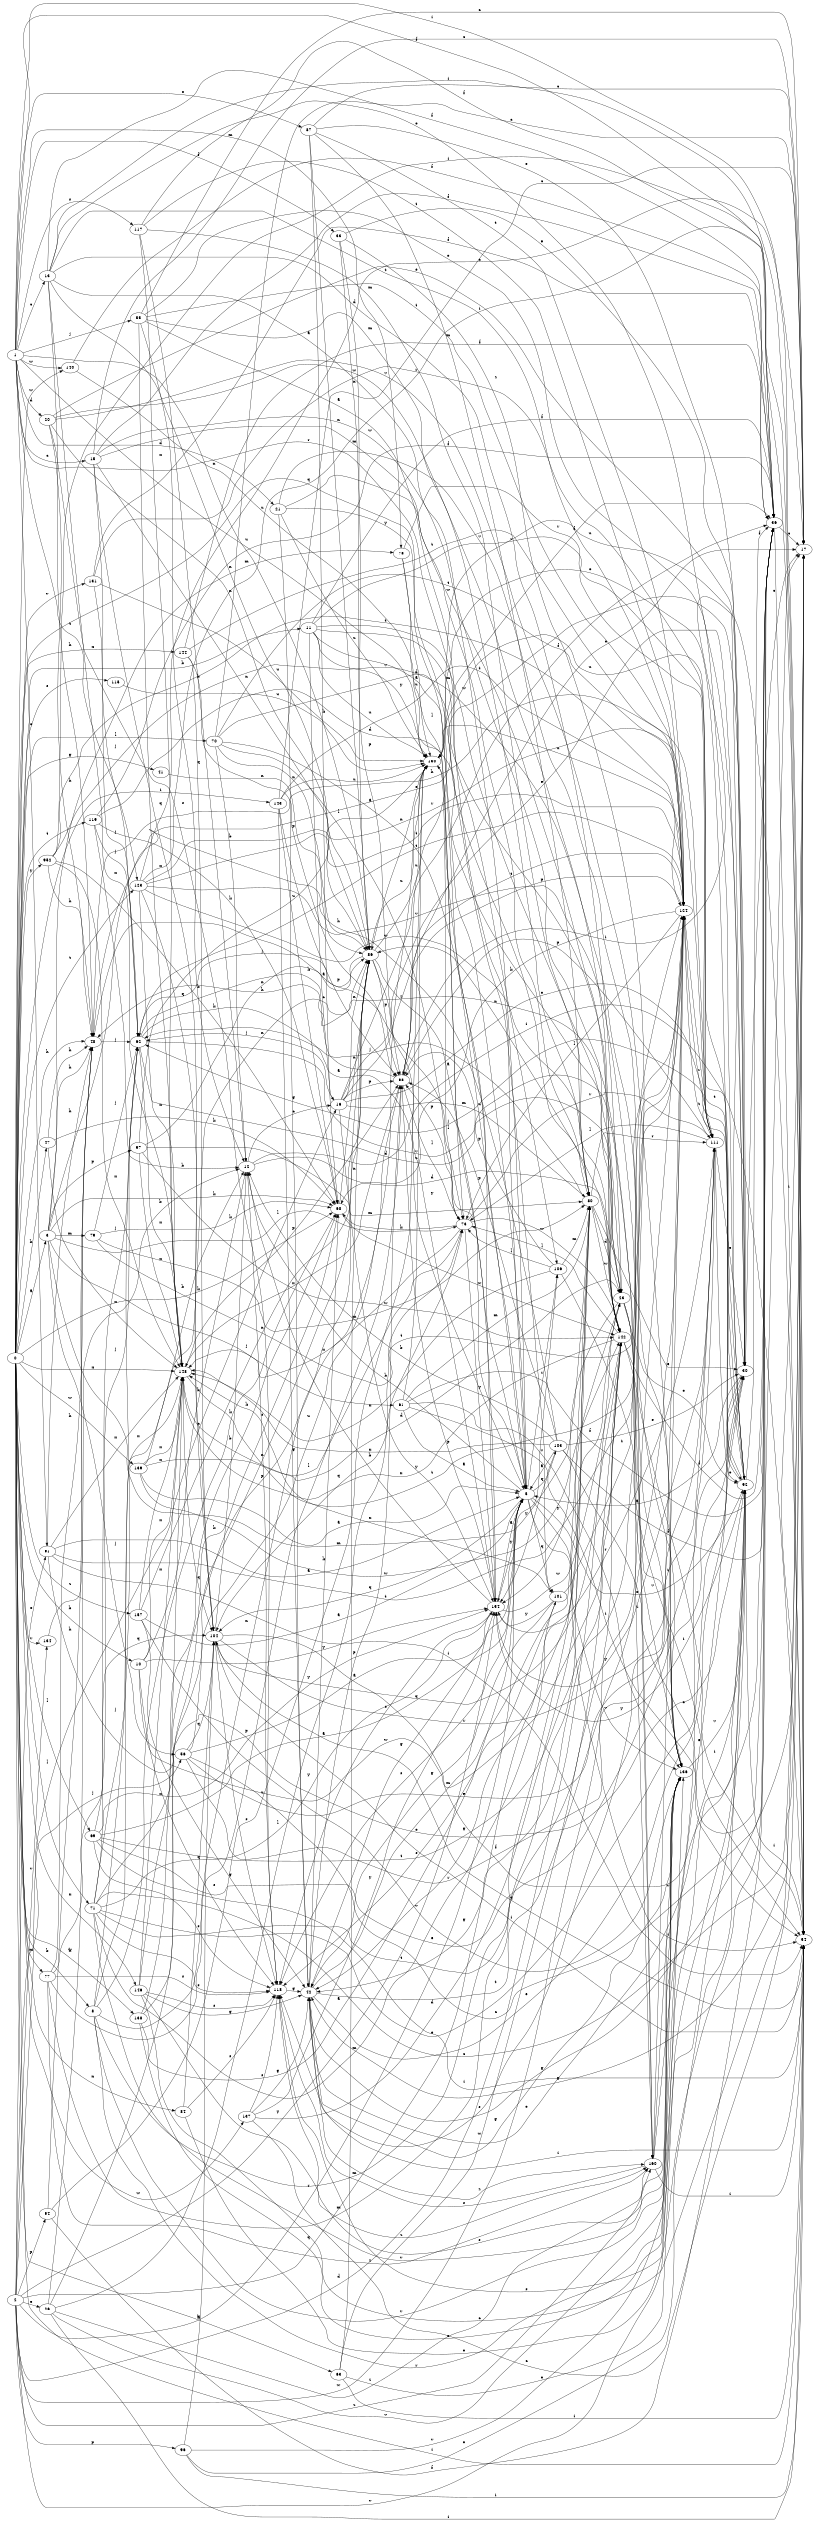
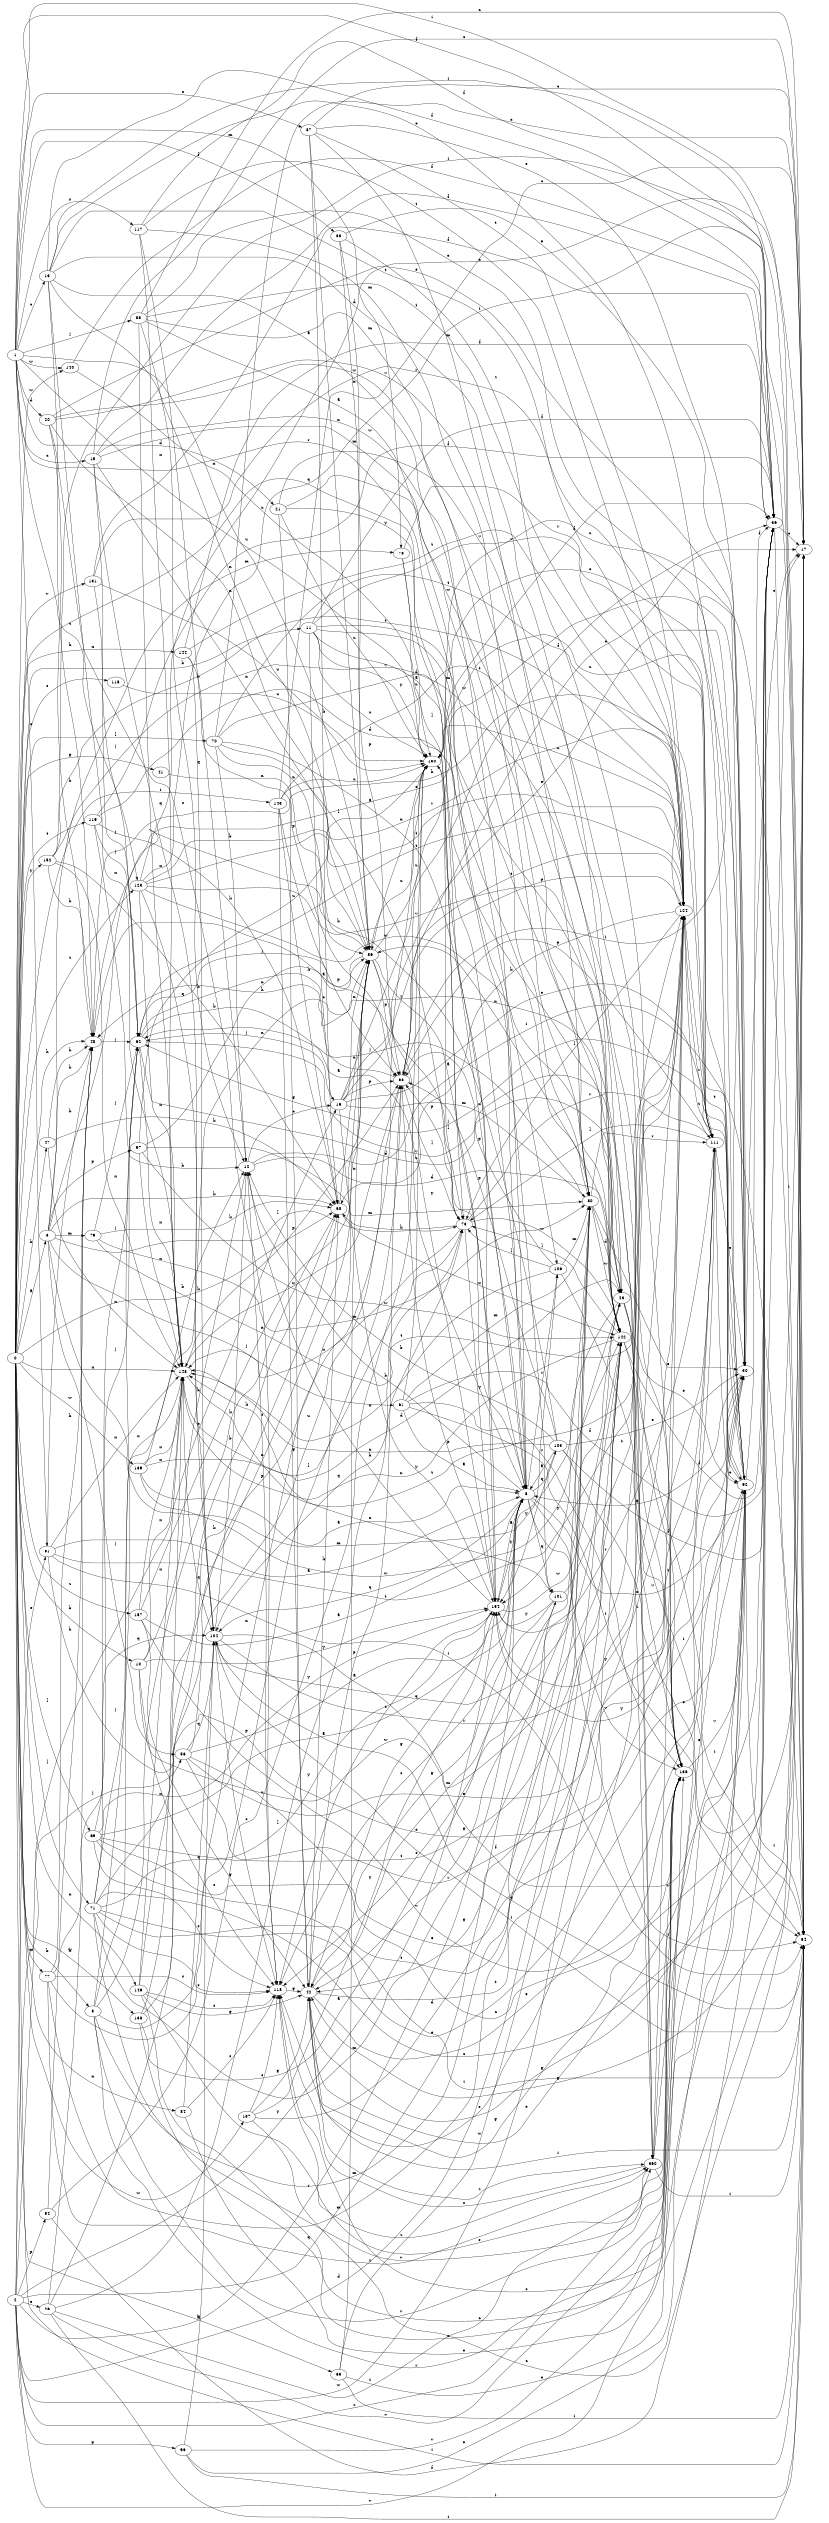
node "952": label "952" -> "152"
node "134": removed
node "160": label "160" -> "360"
